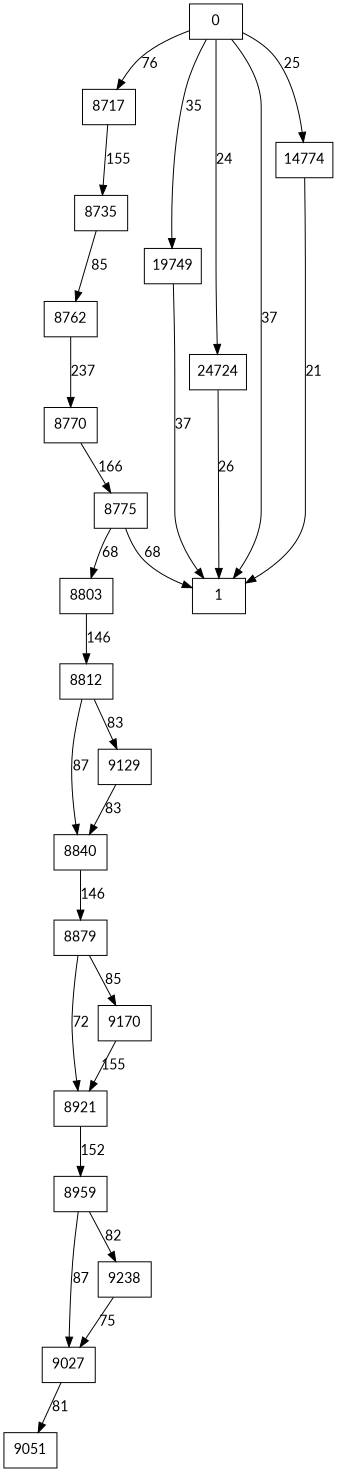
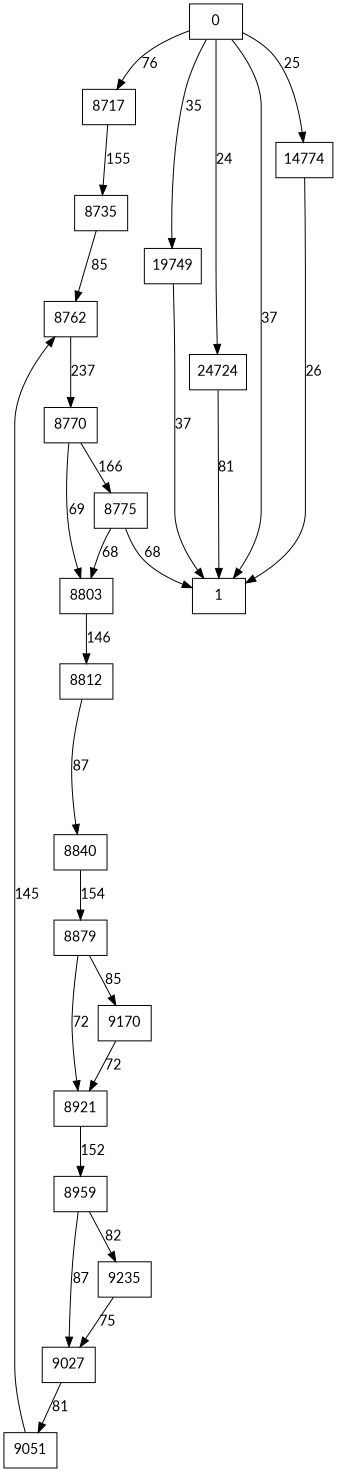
edge "14774" -> "1": label "21" -> "26"
edge "24724" -> "1": label "26" -> "81"
edge "8770" -> "8803": added, label "69"
node "9129": removed
edge "9051" -> "8762": added, label "145"
edge "8840" -> "8879": label "146" -> "154"
edge "9170" -> "8921": label "155" -> "72"
node "9238": label "9238" -> "9235"
